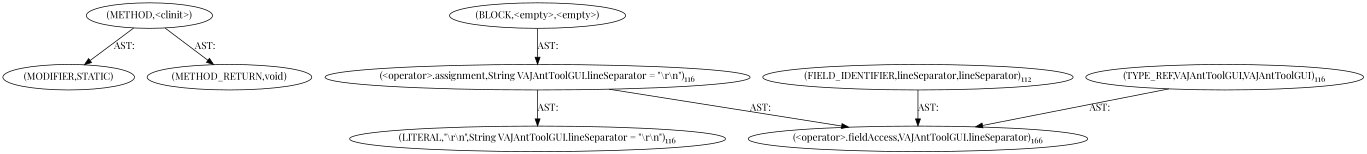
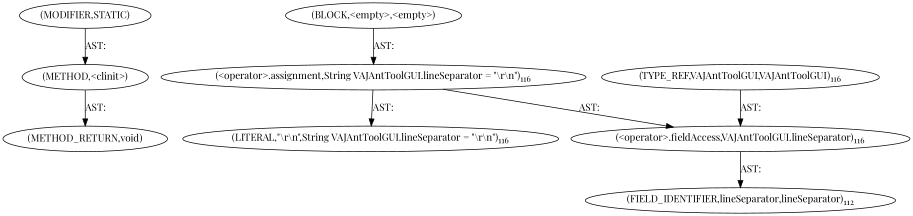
edge "(METHOD,<clinit>)" -> "(MODIFIER,STATIC)": reversed
edge "(FIELD_IDENTIFIER,lineSeparator,lineSeparator)" -> "(<operator>.fieldAccess,VAJAntToolGUI.lineSeparator)": reversed
node "(<operator>.fieldAccess,VAJAntToolGUI.lineSeparator)": text "166" -> "116"
